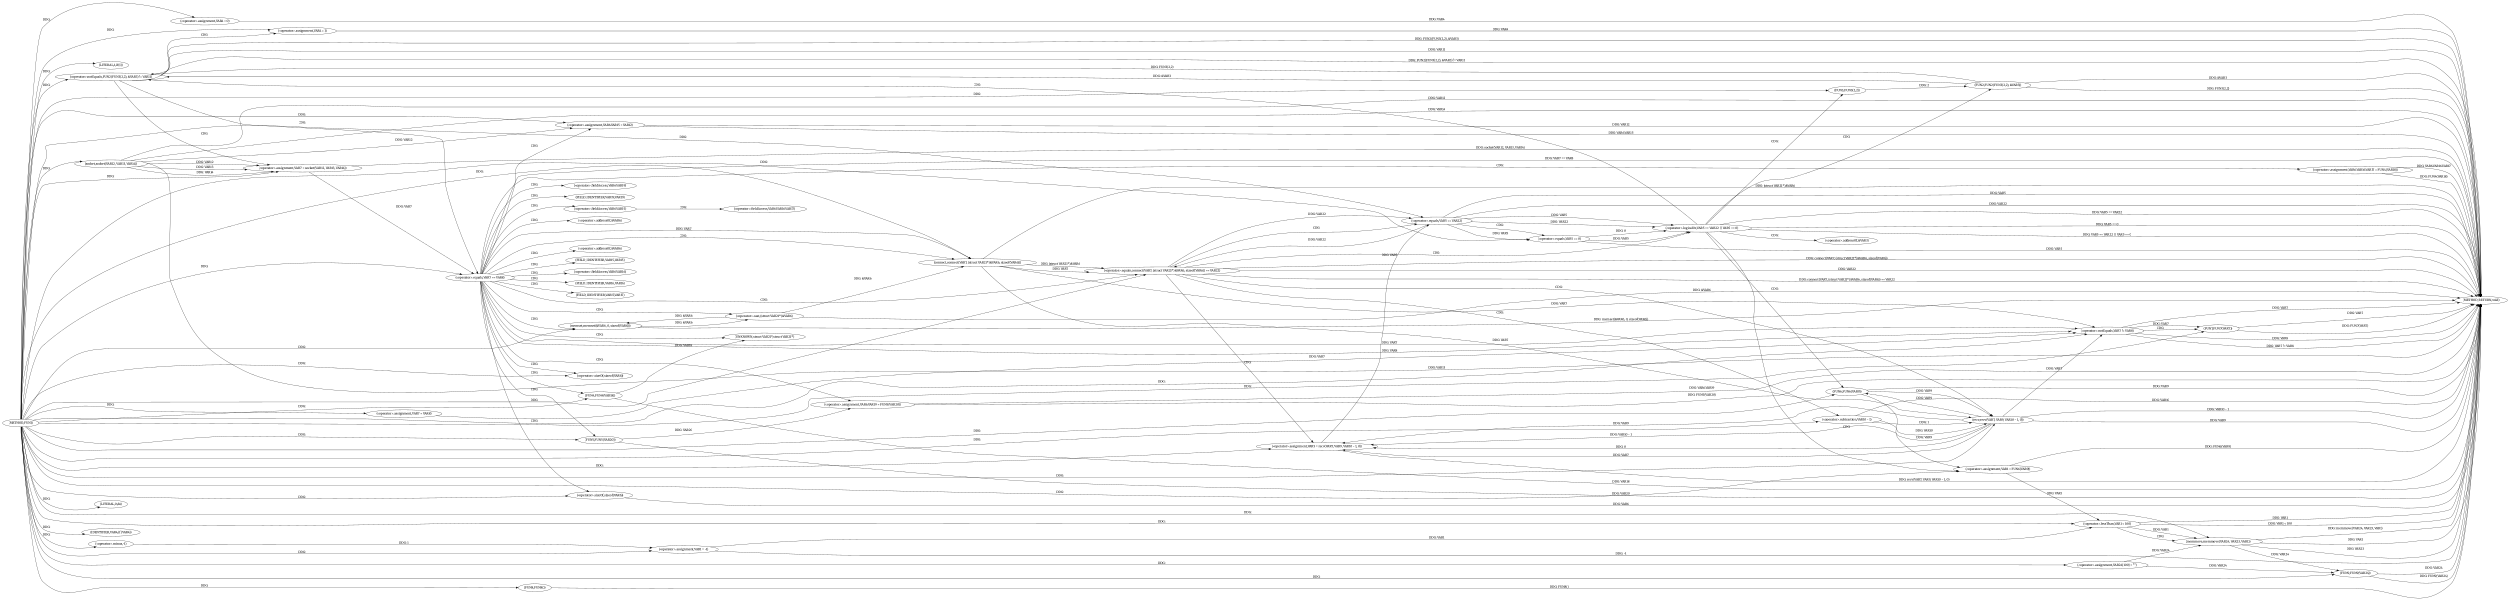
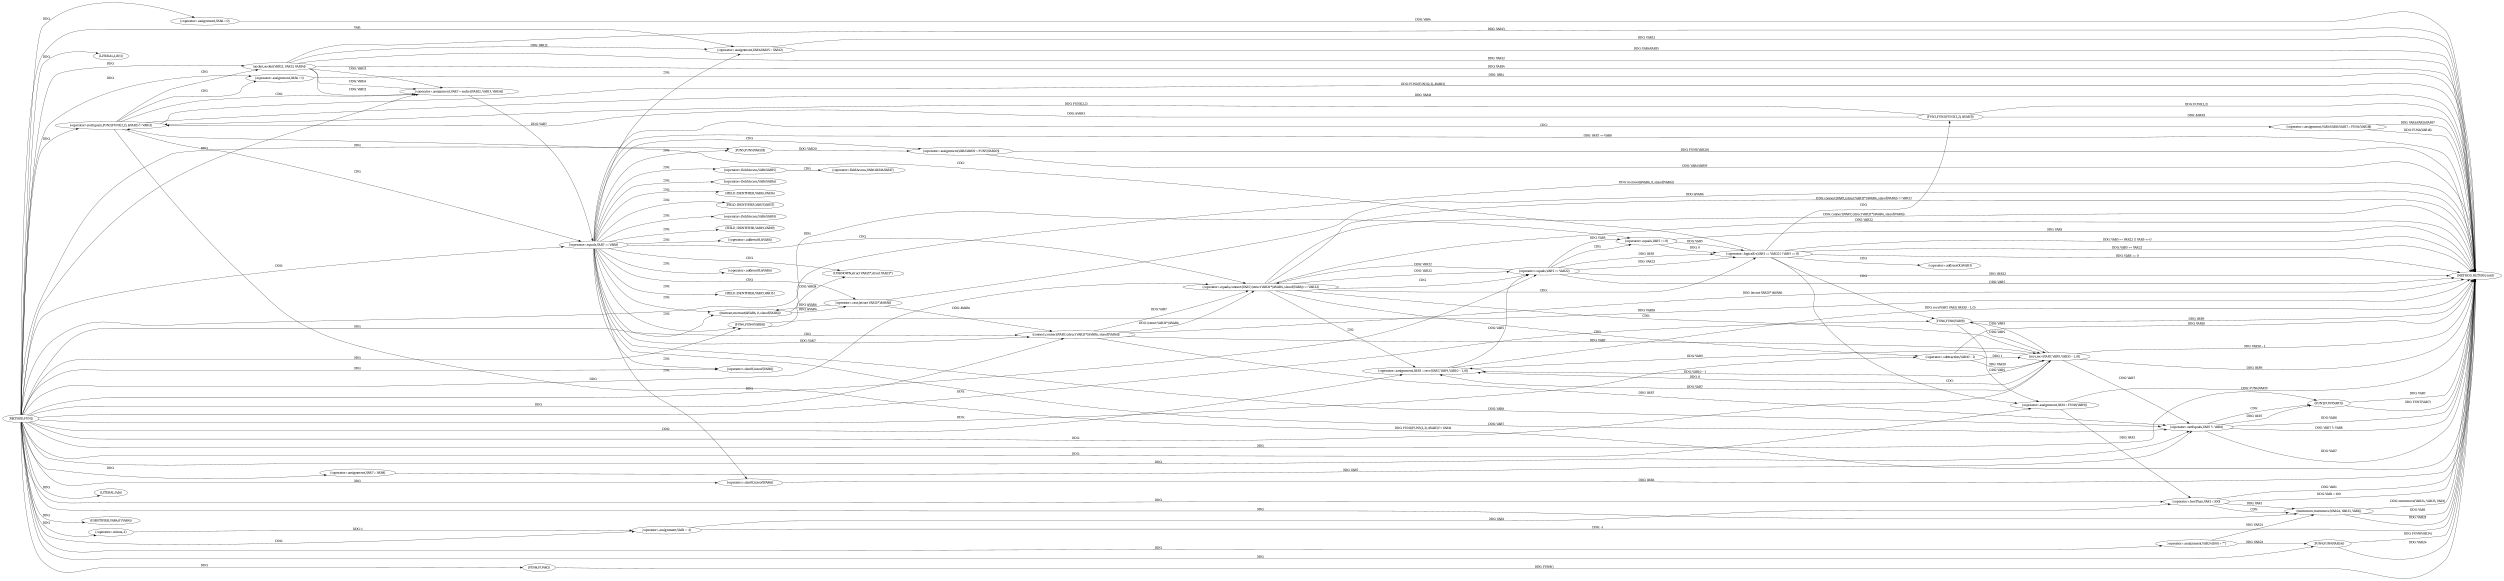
edge "(<operator>.notEquals,FUN2(FUN3(2,2), &VAR3) != VAR11)" -> "(socket,socket(VAR12, VAR13, VAR14))": added, label "CDG:"
node "(FUN3,FUN3(2,2))": removed
edge "(METHOD,FUN1)" -> "(<operator>.assignment,VAR6.VAR15 = VAR12)": label "DDG: " -> "VAR: "
edge "(<operator>.assignment,VAR7 = socket(VAR12, VAR13, VAR14))" -> "(METHOD_RETURN,void)": removed, label "DDG: socket(VAR12, VAR13, VAR14)"
edge "(FUN5,FUN5(VAR20))" -> "(METHOD_RETURN,void)": removed, label "DDG: VAR20"
edge "(memmove,memmove(VAR24, VAR23, VAR1))" -> "(FUN9,FUN9(VAR24))": removed, label "DDG: VAR24"
